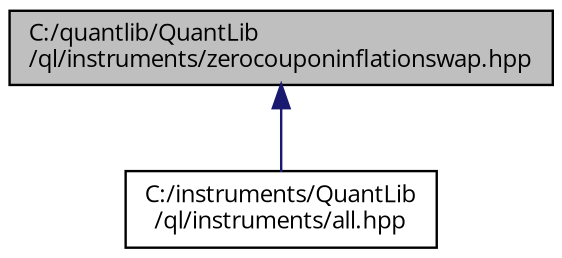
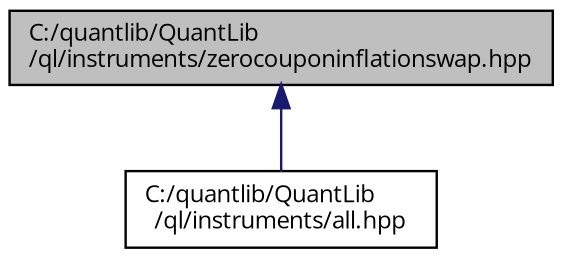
node "C:/instruments/QuantLib /ql/instruments/all.hpp": label "C:/instruments/QuantLib /ql/instruments/all.hpp" -> "C:/quantlib/QuantLib /ql/instruments/all.hpp"
